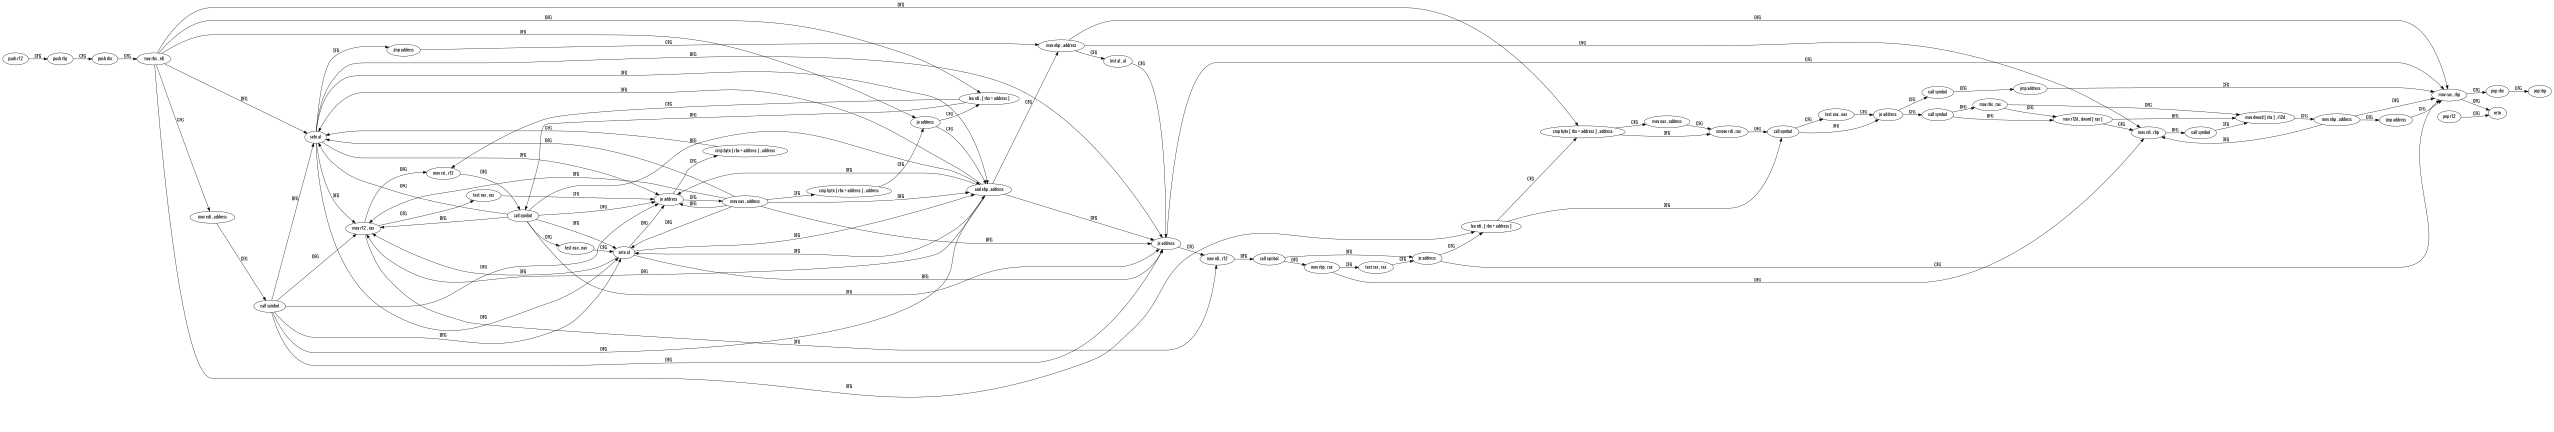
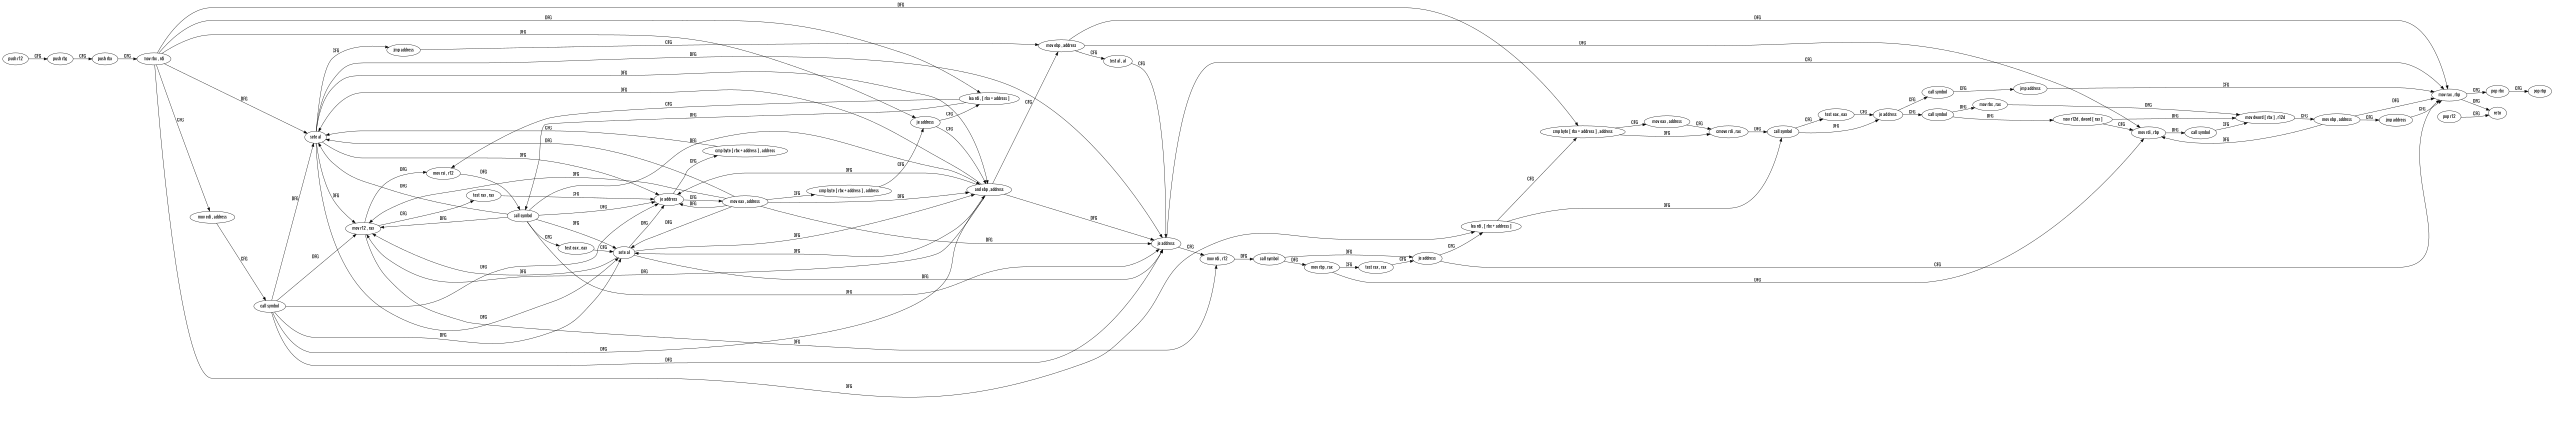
edge "mov rbx , rax" -> "mov r12d , dword [ rax ]": removed, label "CFG"
